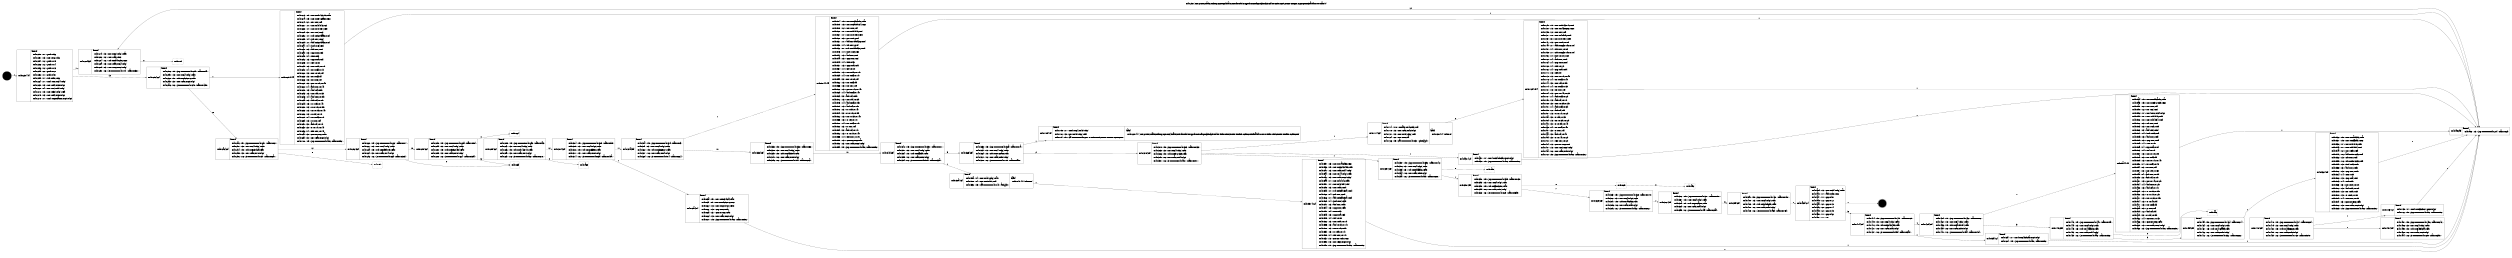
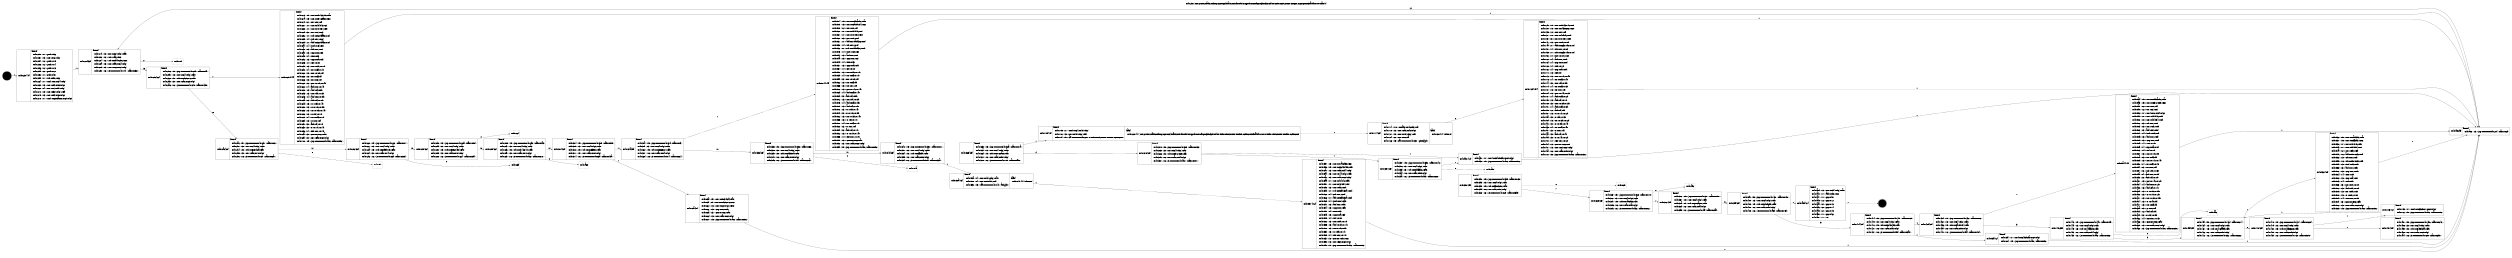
edge "0x401250 [47]" -> "0x401296 [22]": now "0x40127f [23]" -> "0x401296 [22]"
edge "0x40137e [25]" -> "0x401714 [23]": now "0x401705 [15]" -> "0x401714 [23]"
edge "0x40134c [25]" -> "0x401365 [25]": removed, label "9"
edge "0x4012d8 [22]" -> "0x40163f": now "0x4012d8 [22]" -> "0x4012ee [22]"
node "0x40151a": added
edge "0x4017c5 [12]" -> "0x401aec [5]": now "0x4017c5 [12]" -> "0x40145f [25]"
edge "0x401397 [25]" -> "0x4013b0 [25]": now "0x401397 [25]" -> "0x401a31 [12]"
edge "0x401829" -> "0x401a52": now "0x4013c9 [25]" -> "0x401a52"
edge "0x401a3d [21]" -> "0x401414 [25]": now "0x4013fb [25]" -> "0x401414 [25]"
edge "0x40145f [25]" -> "0x401478 [25]": added, label "2"
